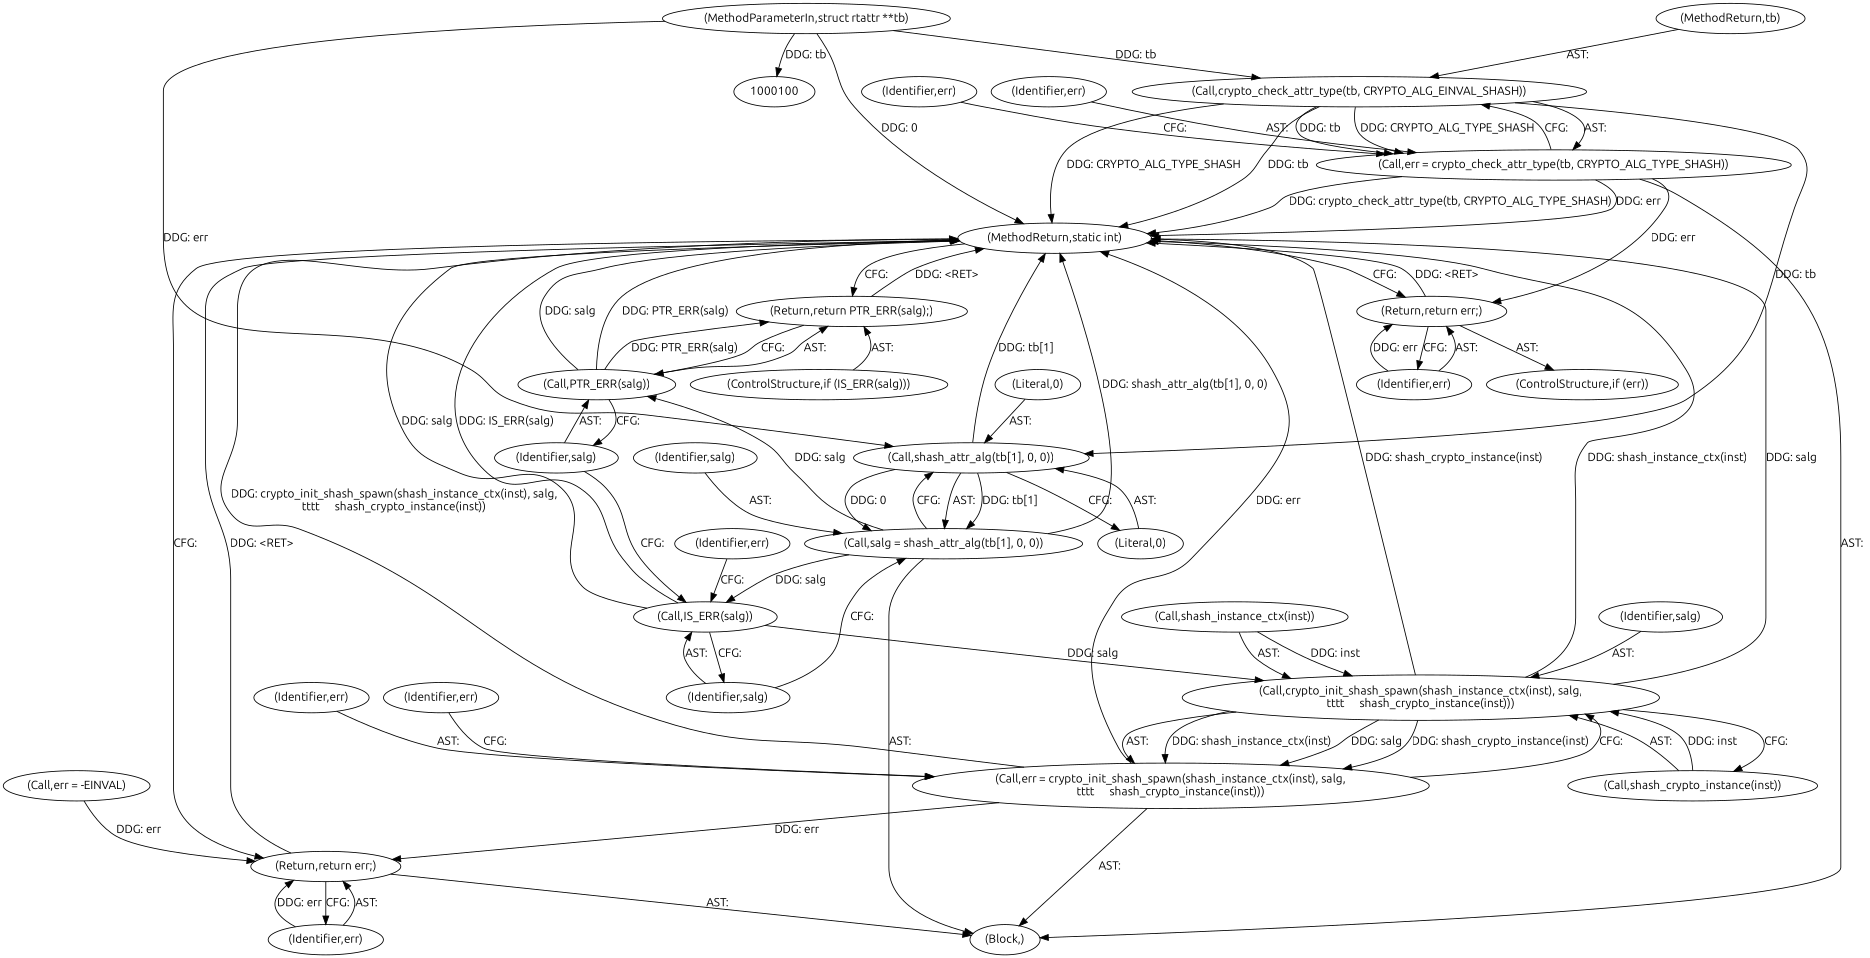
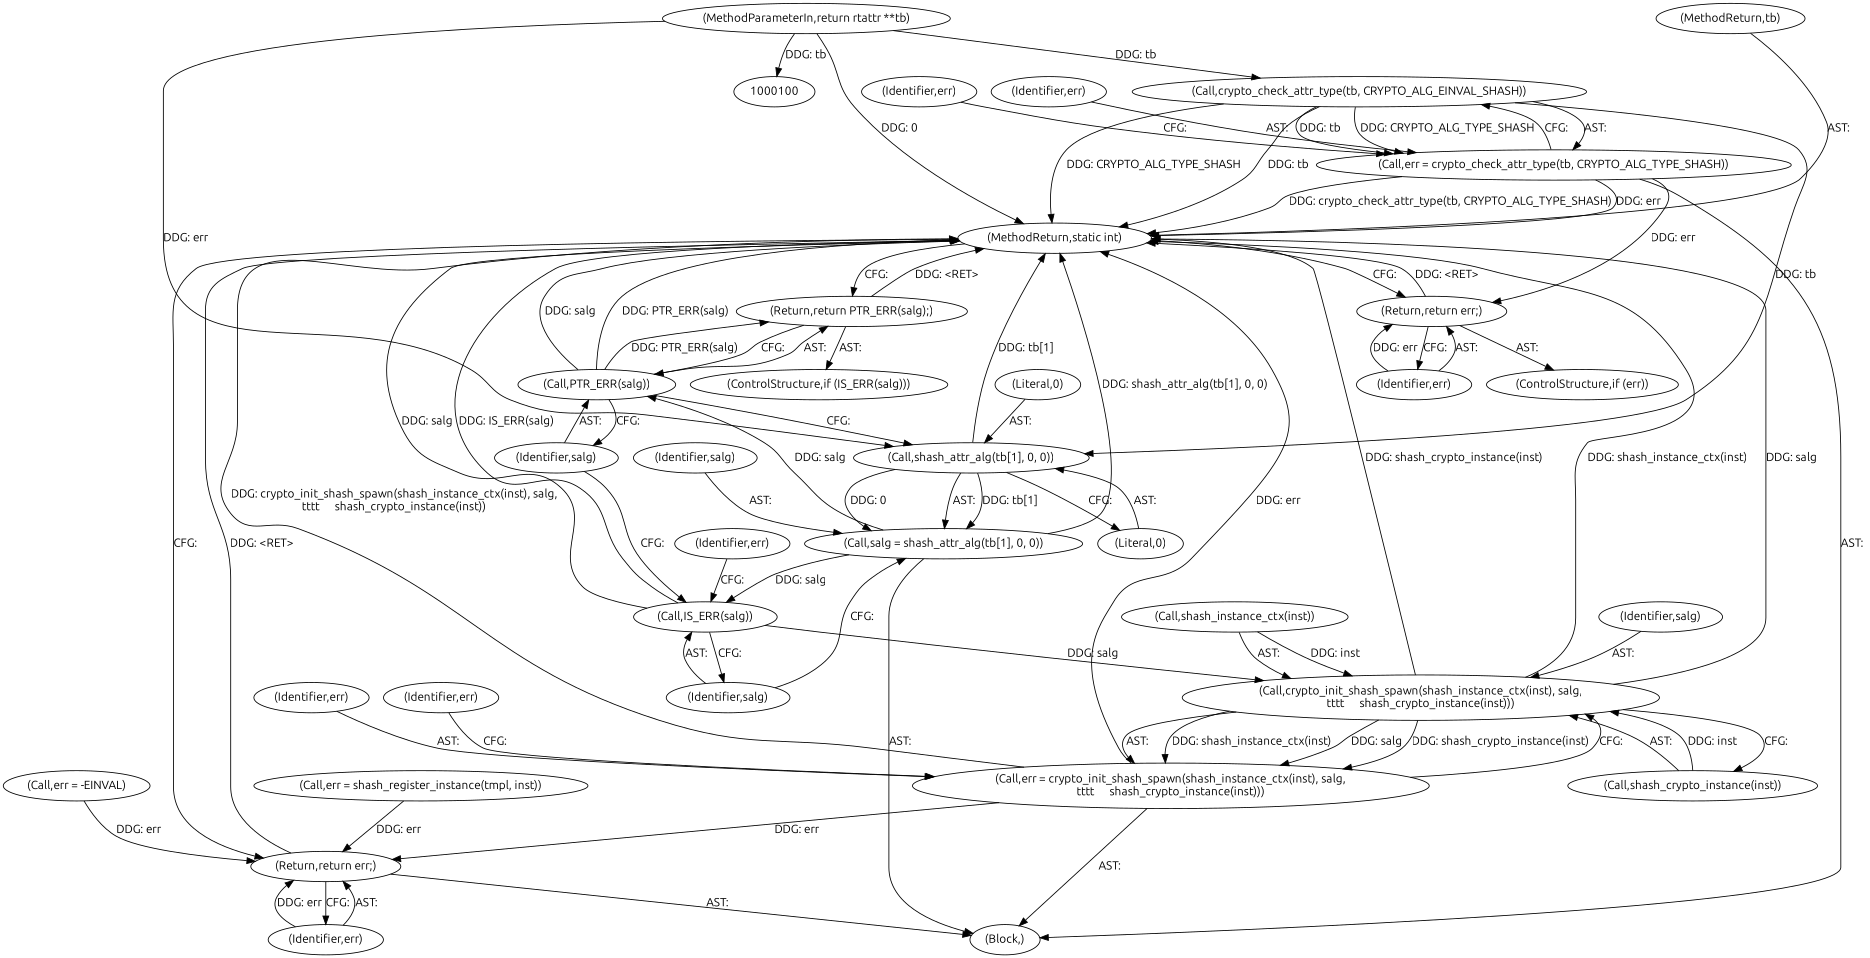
node "(MethodParameterIn,struct rtattr **tb)": label "(MethodParameterIn,struct rtattr **tb)" -> "(MethodParameterIn,return rtattr **tb)"
edge "(MethodReturn,tb)" -> "(Call,crypto_check_attr_type(tb, CRYPTO_ALG_EINVAL_SHASH))": now "(MethodReturn,tb)" -> "(MethodReturn,static int)"
edge "(ControlStructure,if (IS_ERR(salg)))" -> "(Return,return PTR_ERR(salg);)": reversed
edge "(Call,salg = shash_attr_alg(tb[1], 0, 0))" -> "(Call,shash_attr_alg(tb[1], 0, 0))": now "(Call,PTR_ERR(salg))" -> "(Call,shash_attr_alg(tb[1], 0, 0))"
node "(Call,err = shash_register_instance(tmpl, inst))": added
